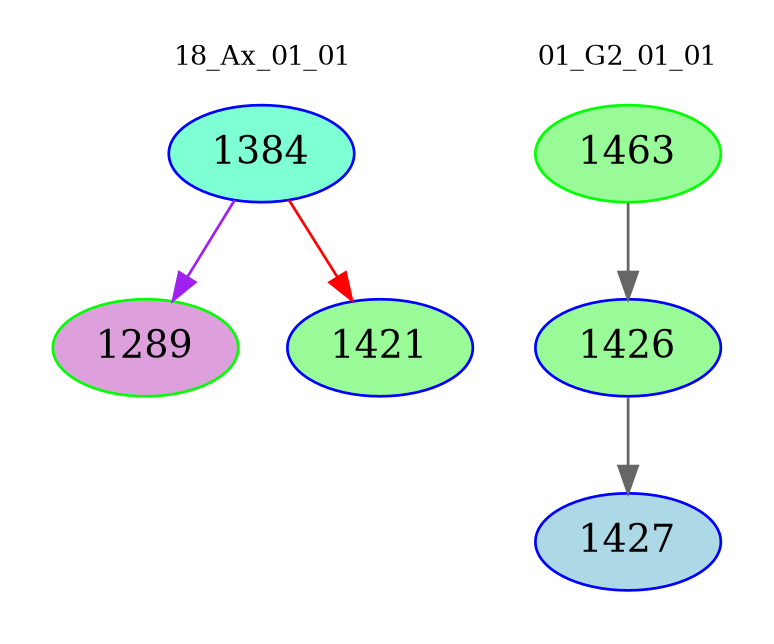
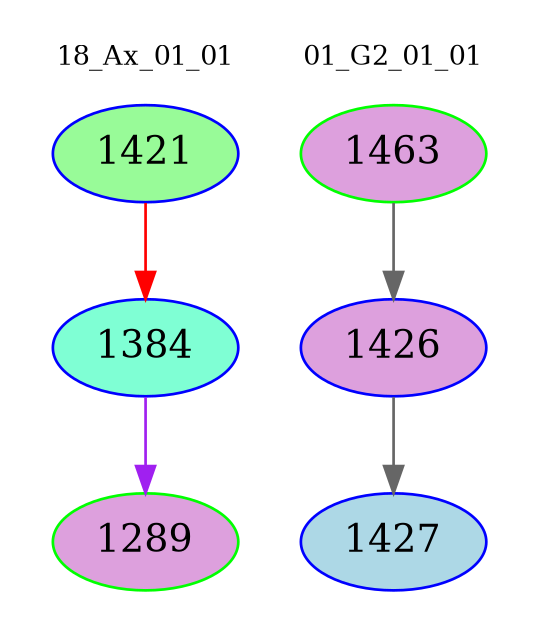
node "1463": fillcolor palegreen -> plum
edge "1384" -> "1421": reversed
node "1426": fillcolor palegreen -> plum
